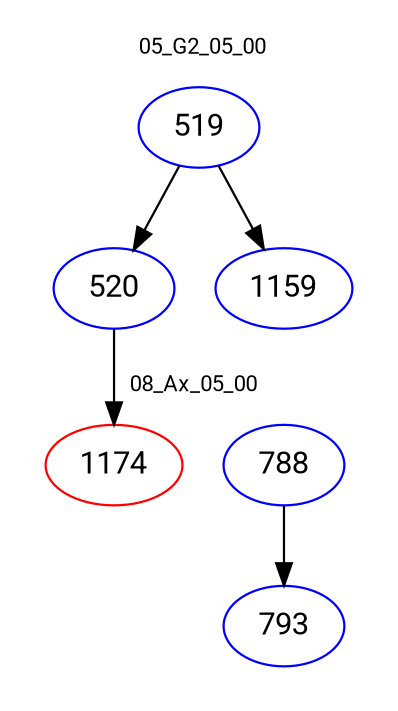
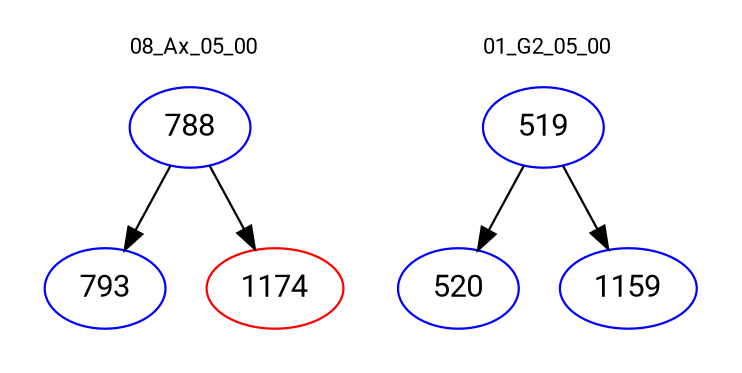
cluster "05_G2_05_00": label "05_G2_05_00" -> "01_G2_05_00"
edge "520" -> "1174": now "788" -> "1174"
